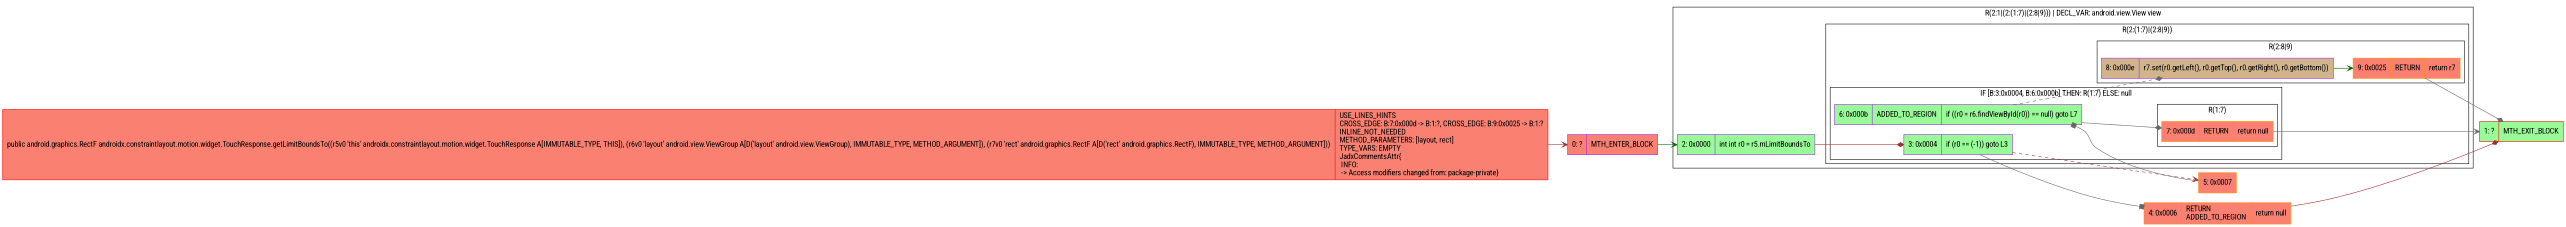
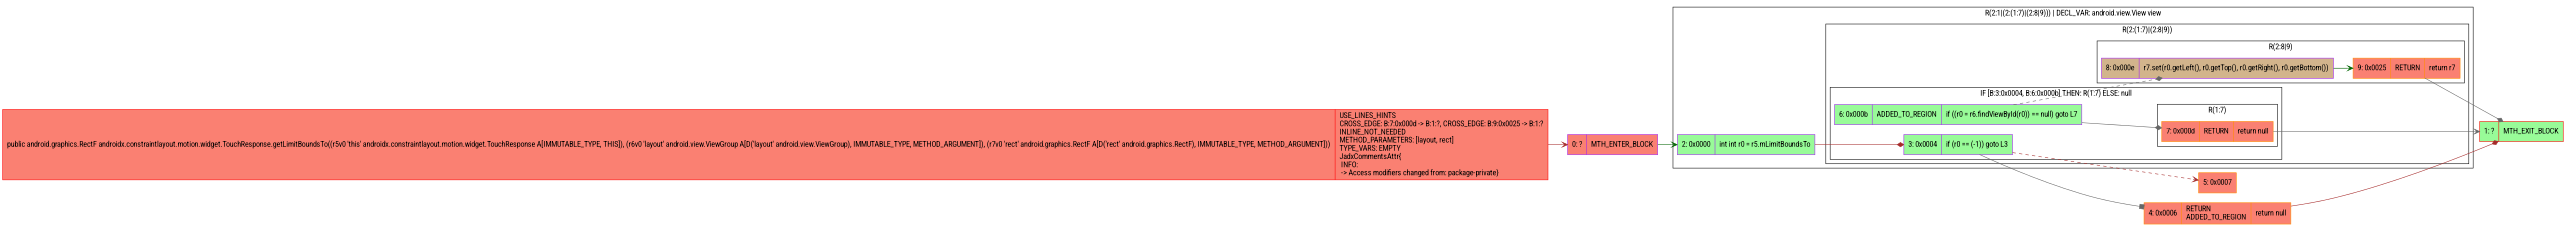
edge "5: 0x0007" -> "6: 0x000b": removed
